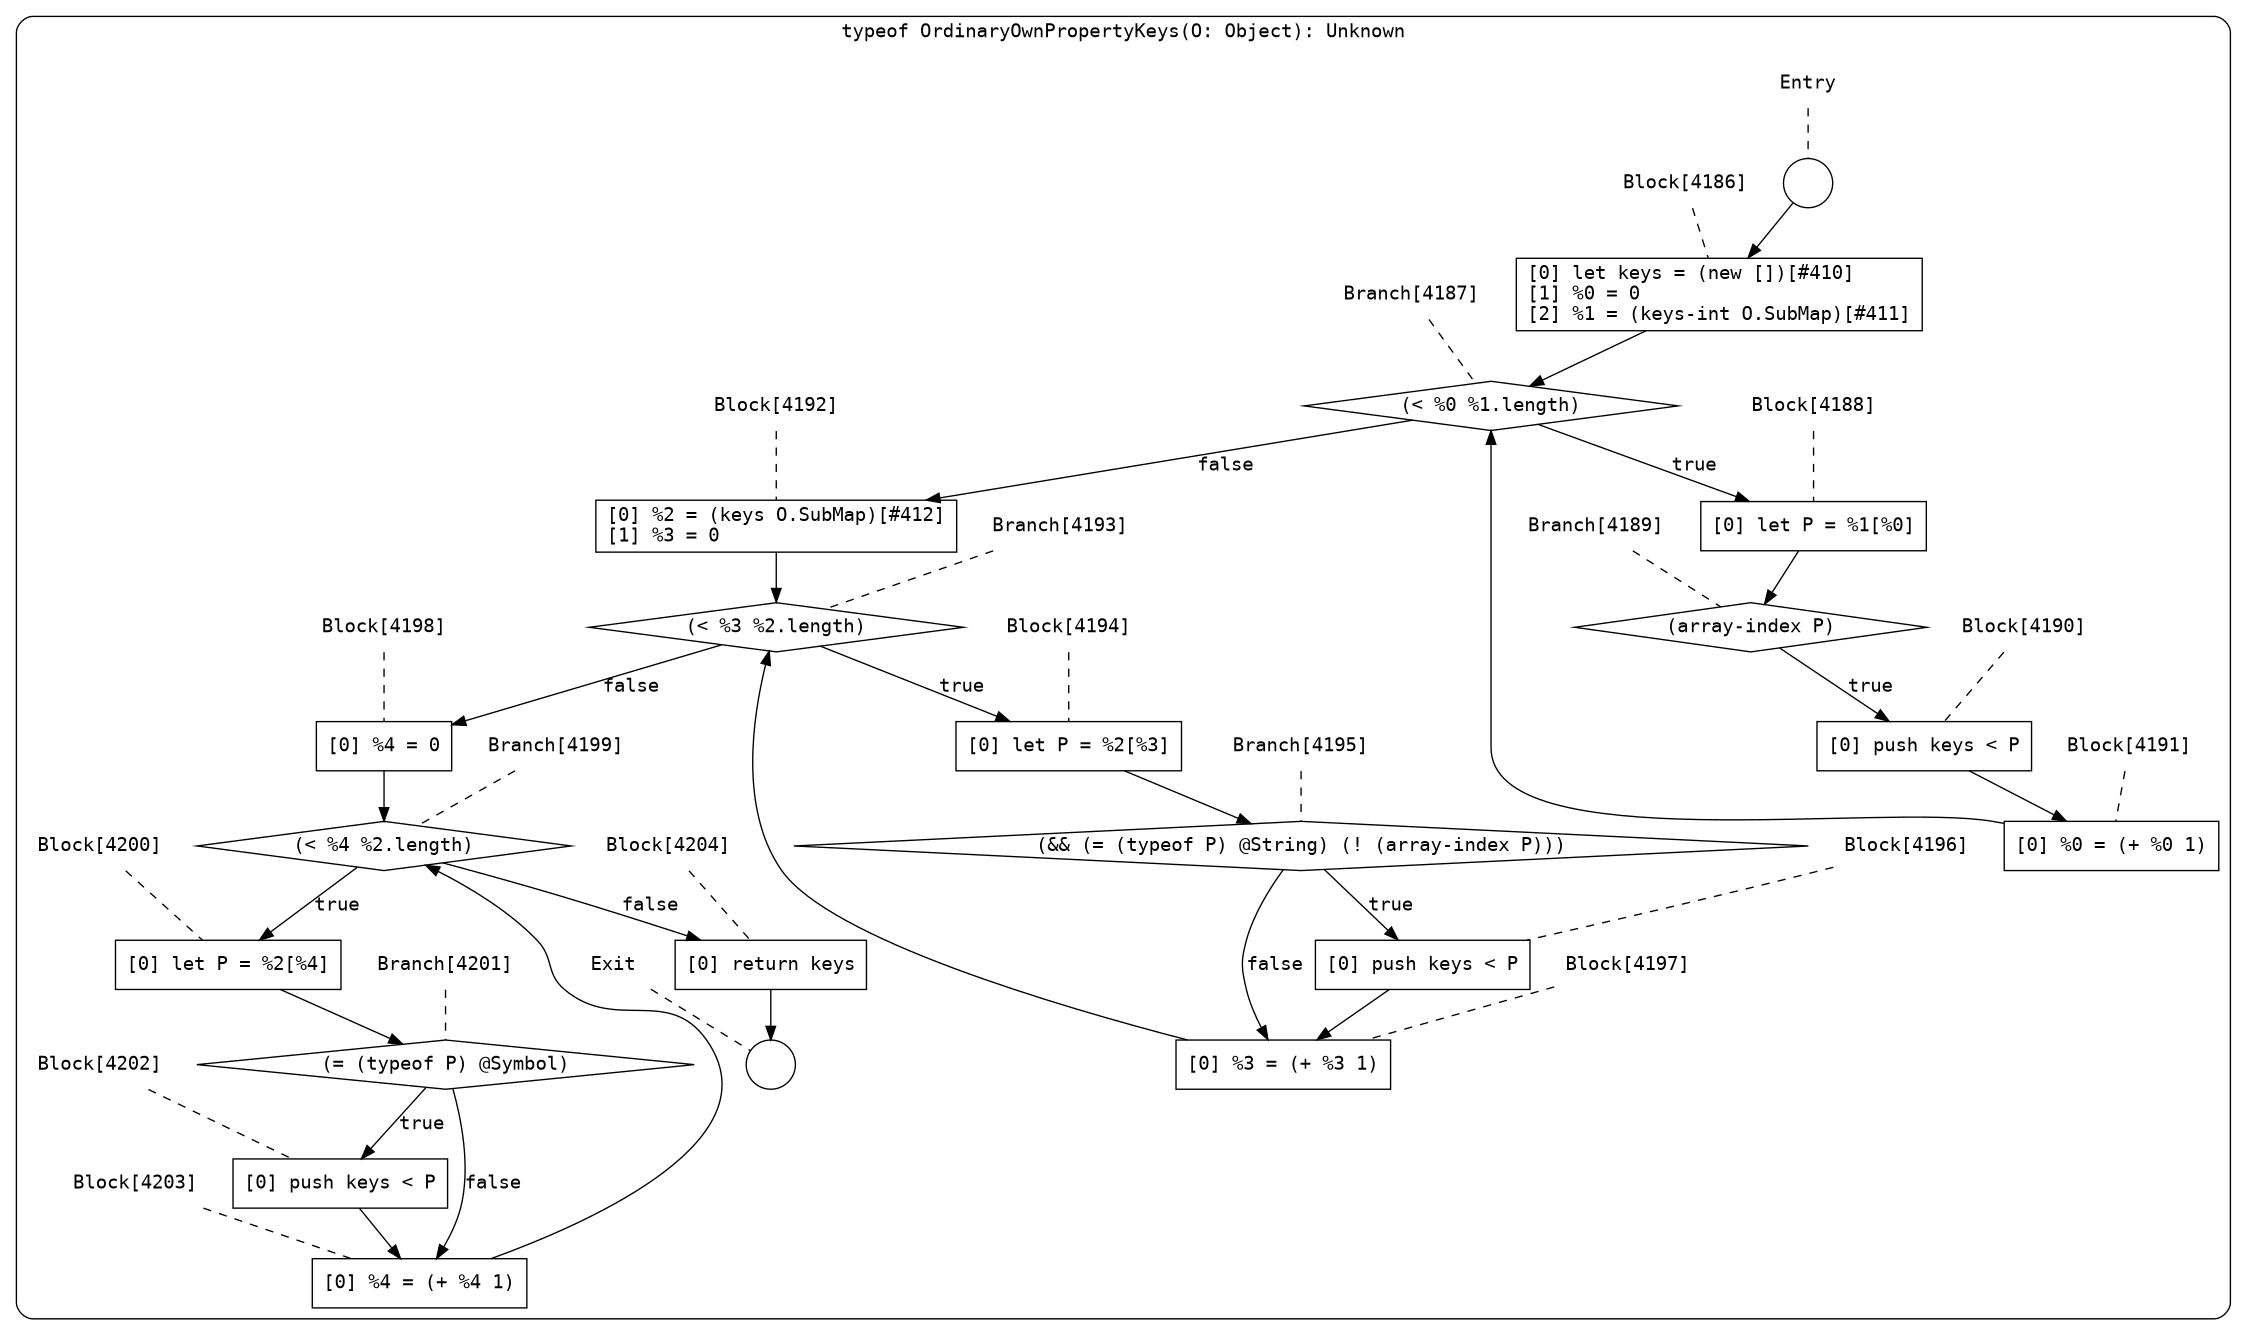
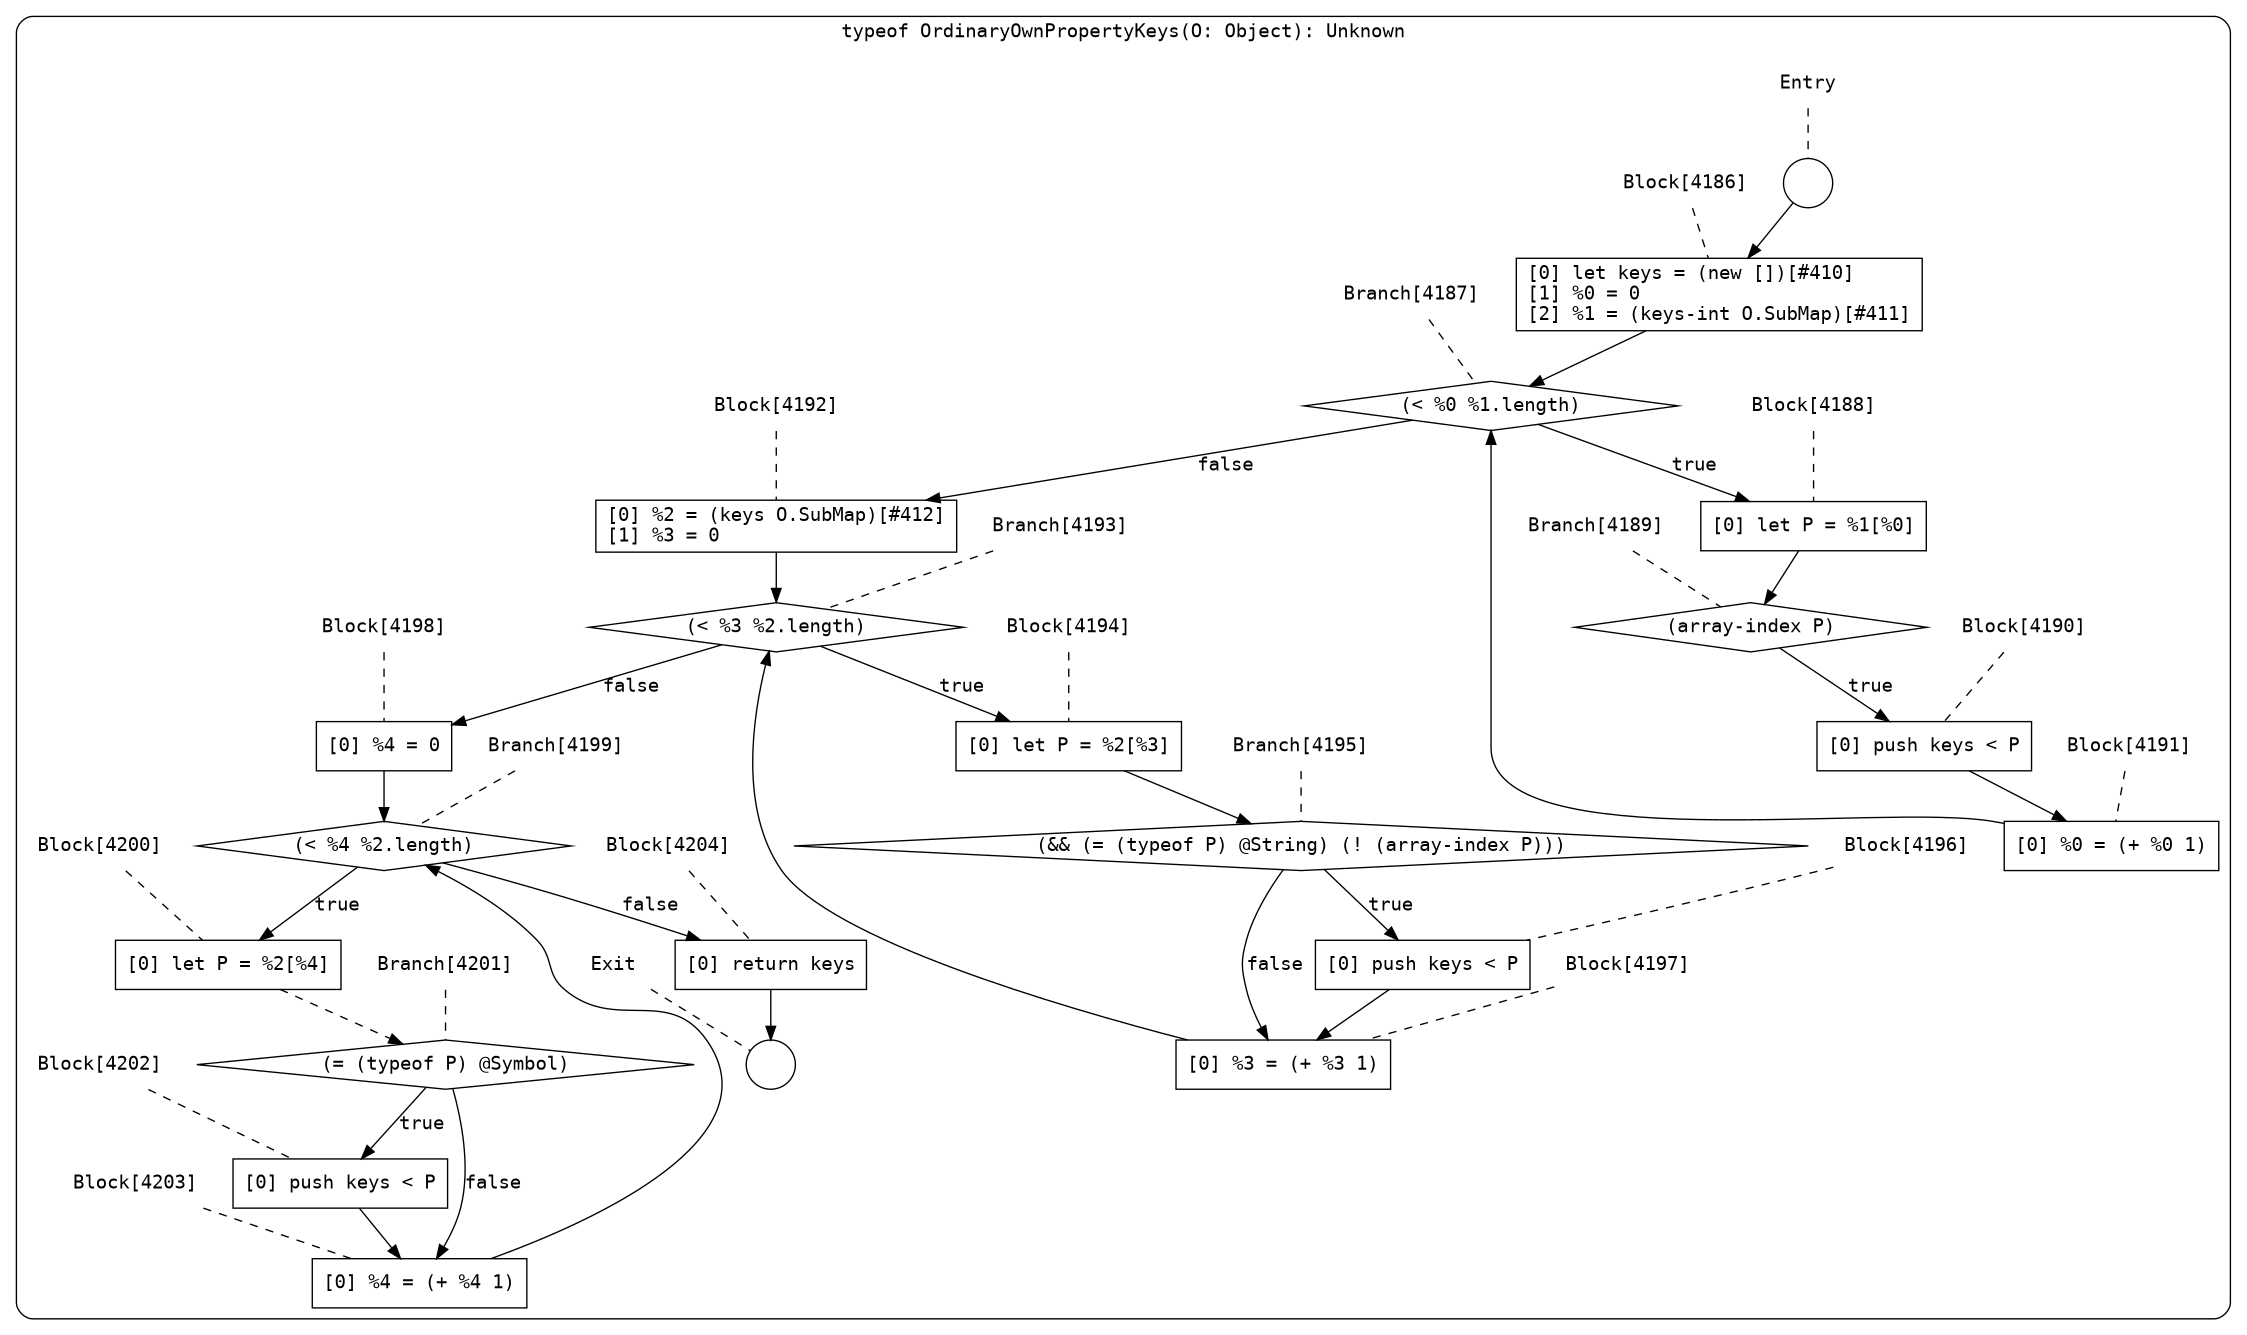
edge "[0] let P = %2[%4]" -> "(= (typeof P) @Symbol)": style solid -> dashed
